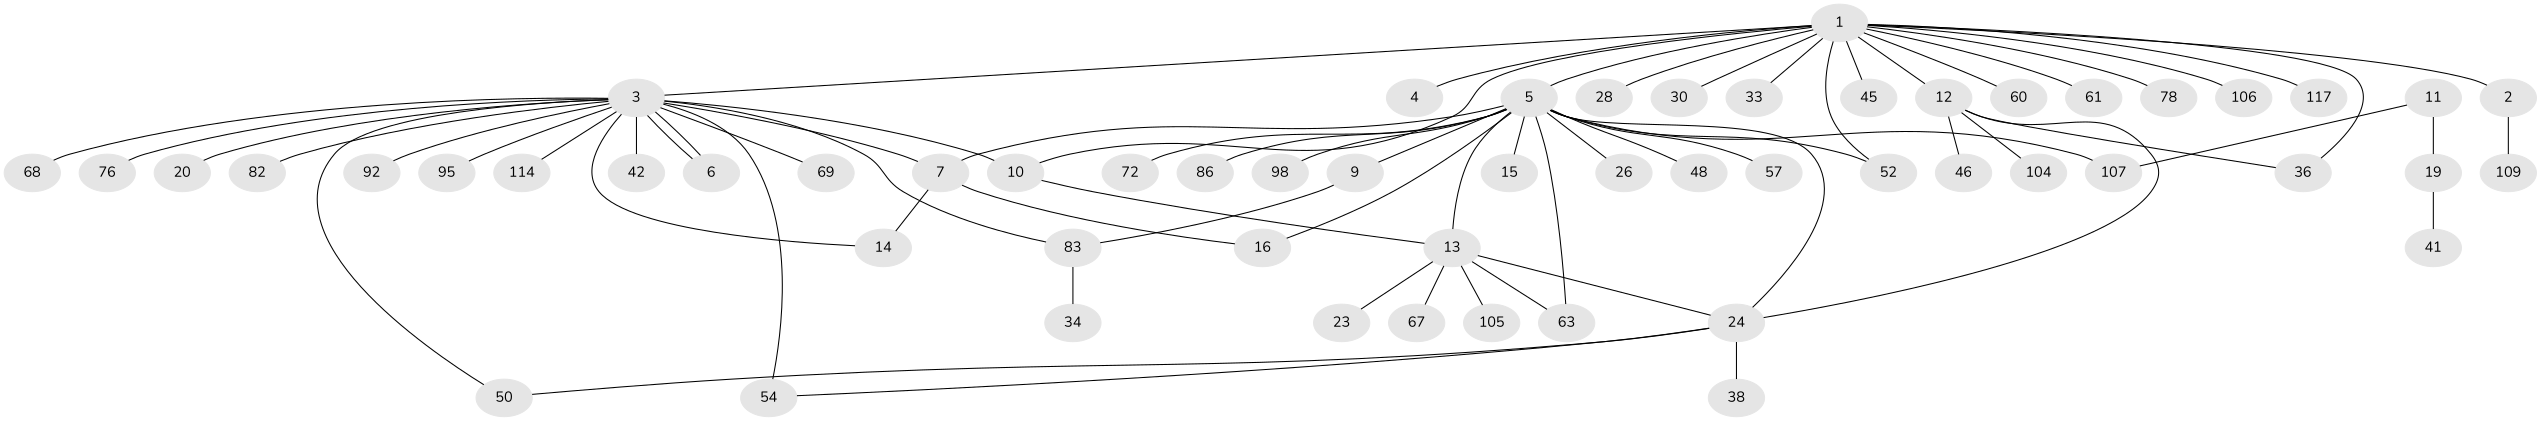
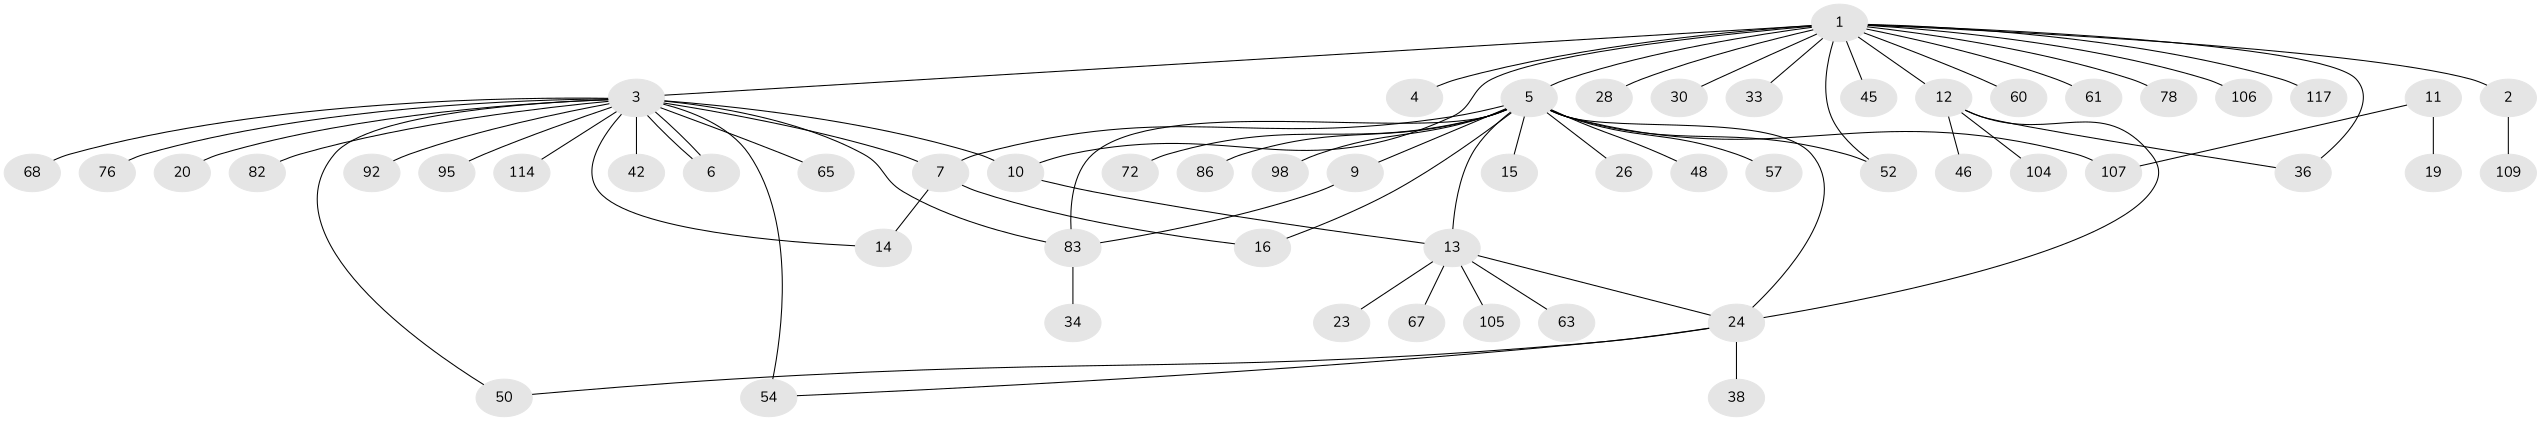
node "69": label "69" -> "65"
edge "5" -- "63": now "5" -- "83"
node "41": removed
